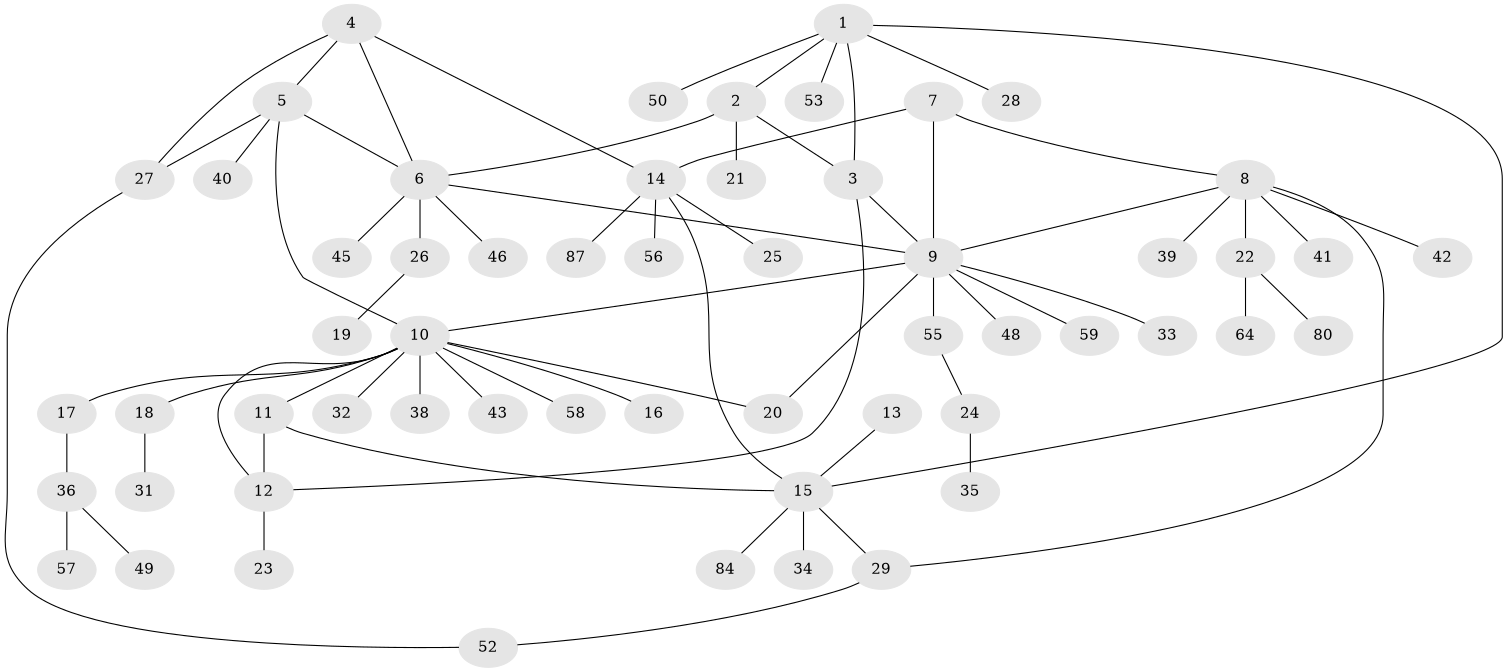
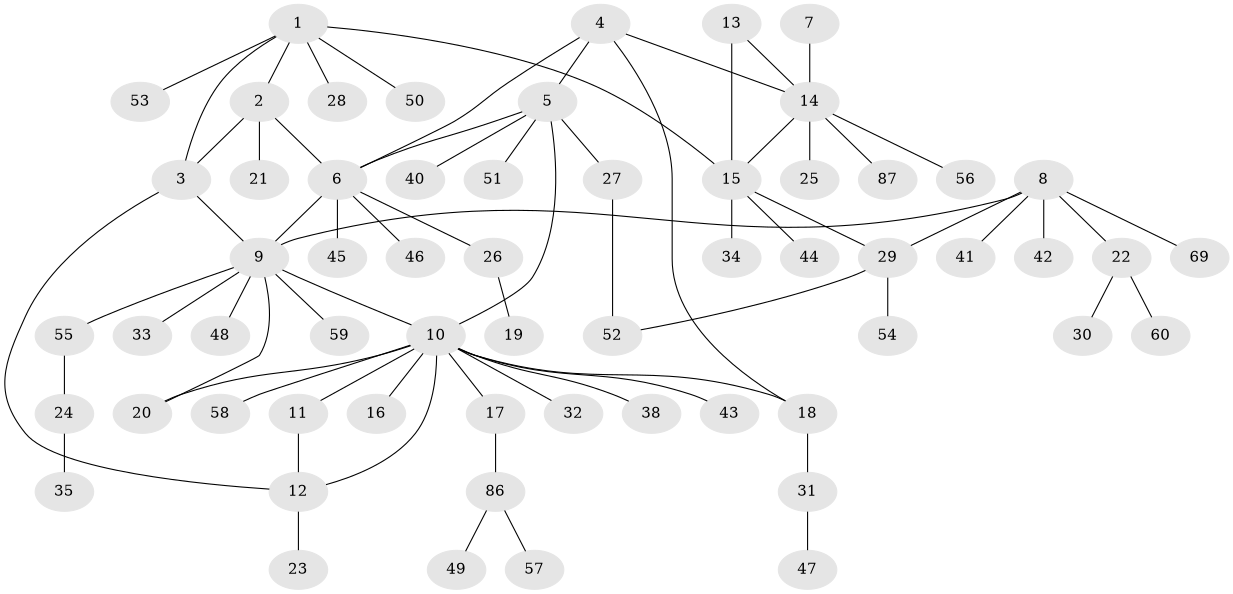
edge "13" -- "14": added
edge "4" -- "27": now "4" -- "18"
edge "7" -- "8": removed
node "51": added
edge "7" -- "9": removed
node "39": label "39" -> "69"
node "54": added
node "64": label "64" -> "60"
node "80": label "80" -> "30"
edge "11" -- "15": removed
node "36": label "36" -> "86"
node "84": label "84" -> "44"
node "47": added
